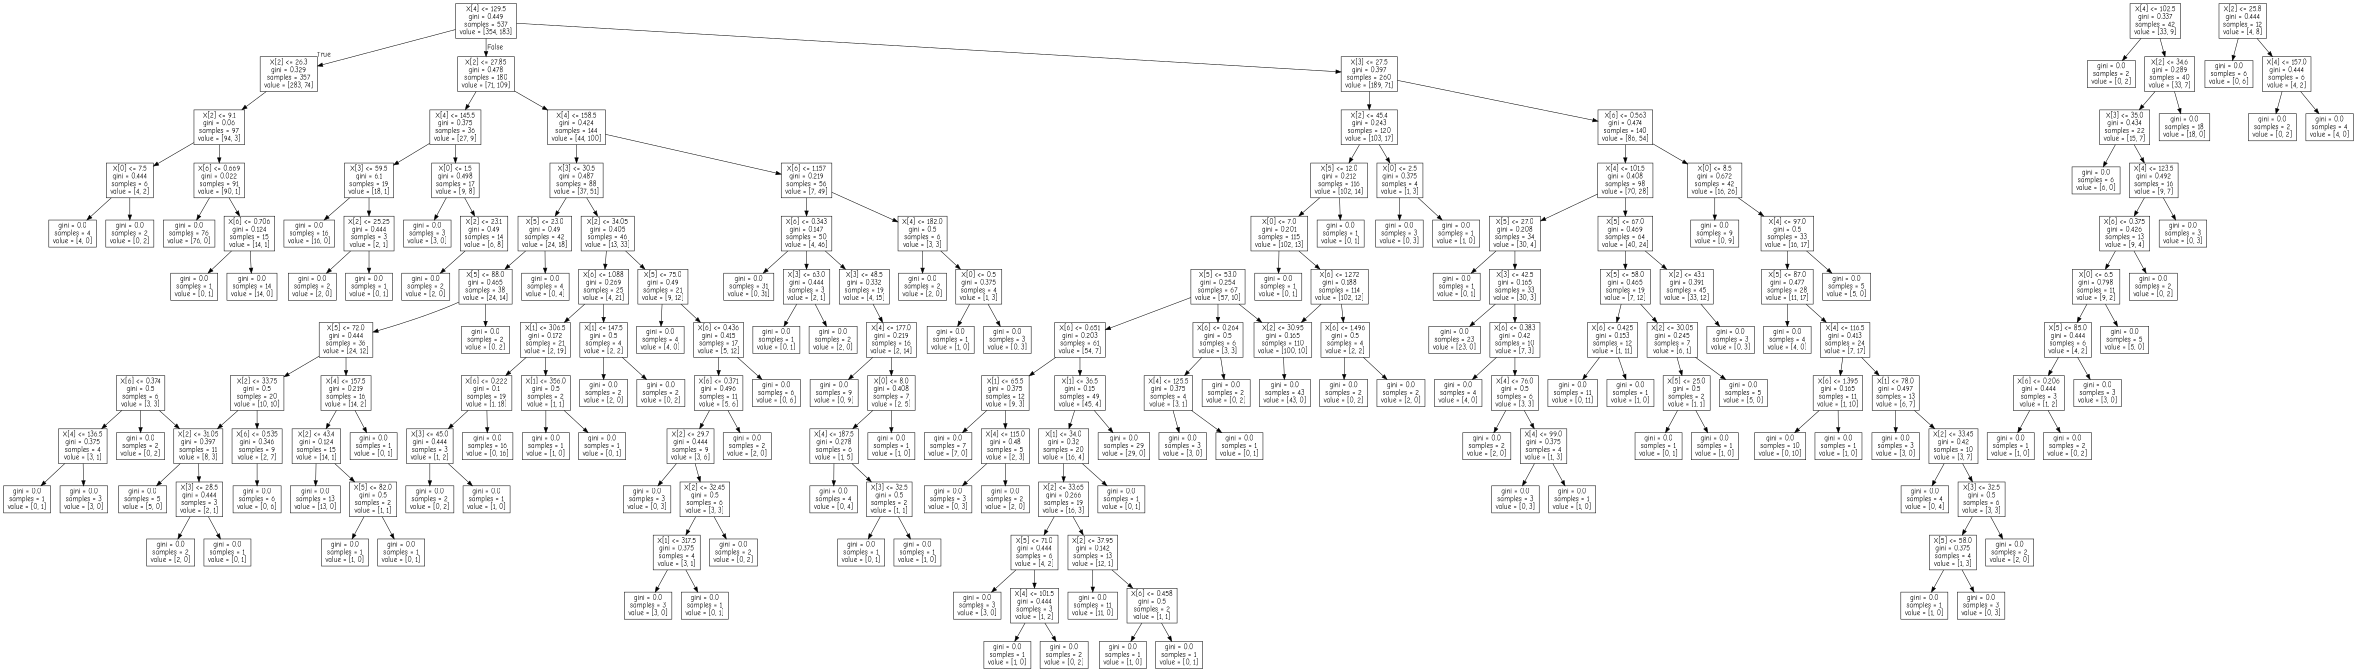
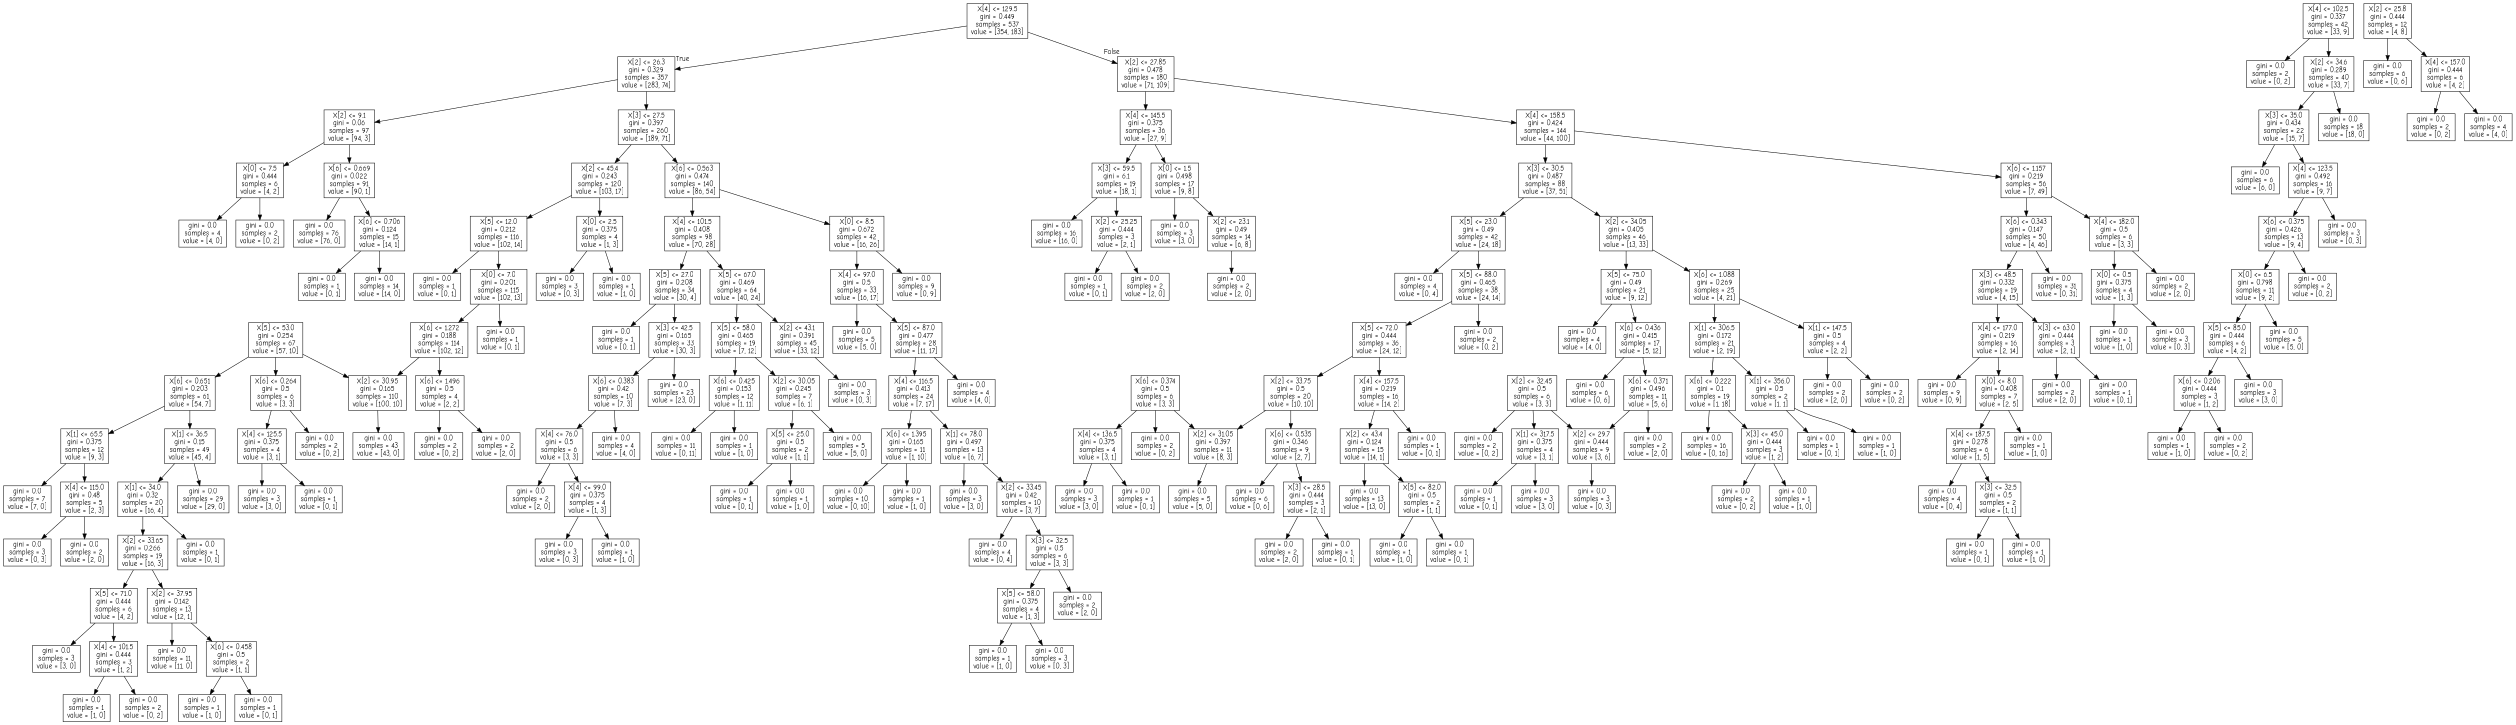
edge "X[4] <= 129.5 gini = 0.449 samples = 537 value = [354, 183]" -> "X[3] <= 27.5 gini = 0.397 samples = 260 value = [189, 71]": now "X[2] <= 26.3 gini = 0.329 samples = 357 value = [283, 74]" -> "X[3] <= 27.5 gini = 0.397 samples = 260 value = [189, 71]"
edge "X[6] <= 0.343 gini = 0.147 samples = 50 value = [4, 46]" -> "X[3] <= 63.0 gini = 0.444 samples = 3 value = [2, 1]": now "X[3] <= 48.5 gini = 0.332 samples = 19 value = [4, 15]" -> "X[3] <= 63.0 gini = 0.444 samples = 3 value = [2, 1]"
edge "X[2] <= 31.05 gini = 0.397 samples = 11 value = [8, 3]" -> "X[3] <= 28.5 gini = 0.444 samples = 3 value = [2, 1]": now "X[6] <= 0.535 gini = 0.346 samples = 9 value = [2, 7]" -> "X[3] <= 28.5 gini = 0.444 samples = 3 value = [2, 1]"
edge "X[2] <= 29.7 gini = 0.444 samples = 9 value = [3, 6]" -> "X[2] <= 32.45 gini = 0.5 samples = 6 value = [3, 3]": reversed
